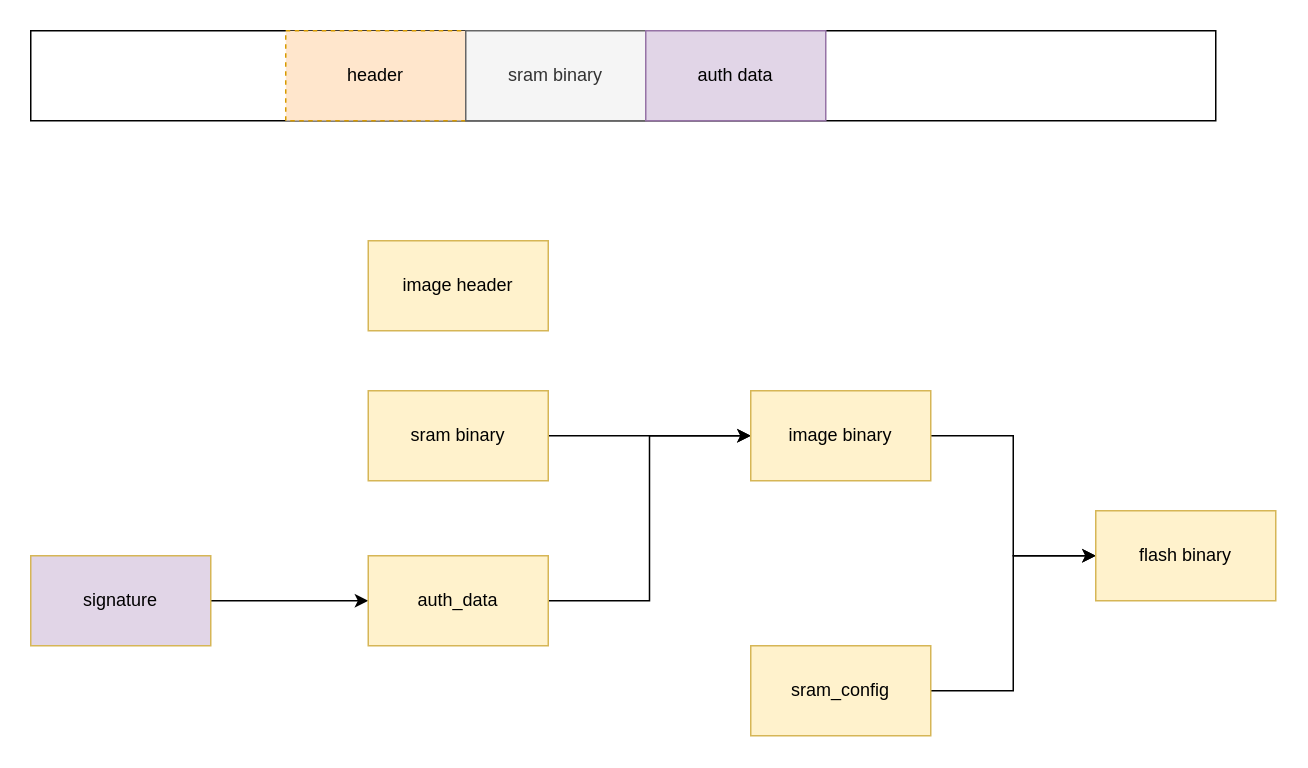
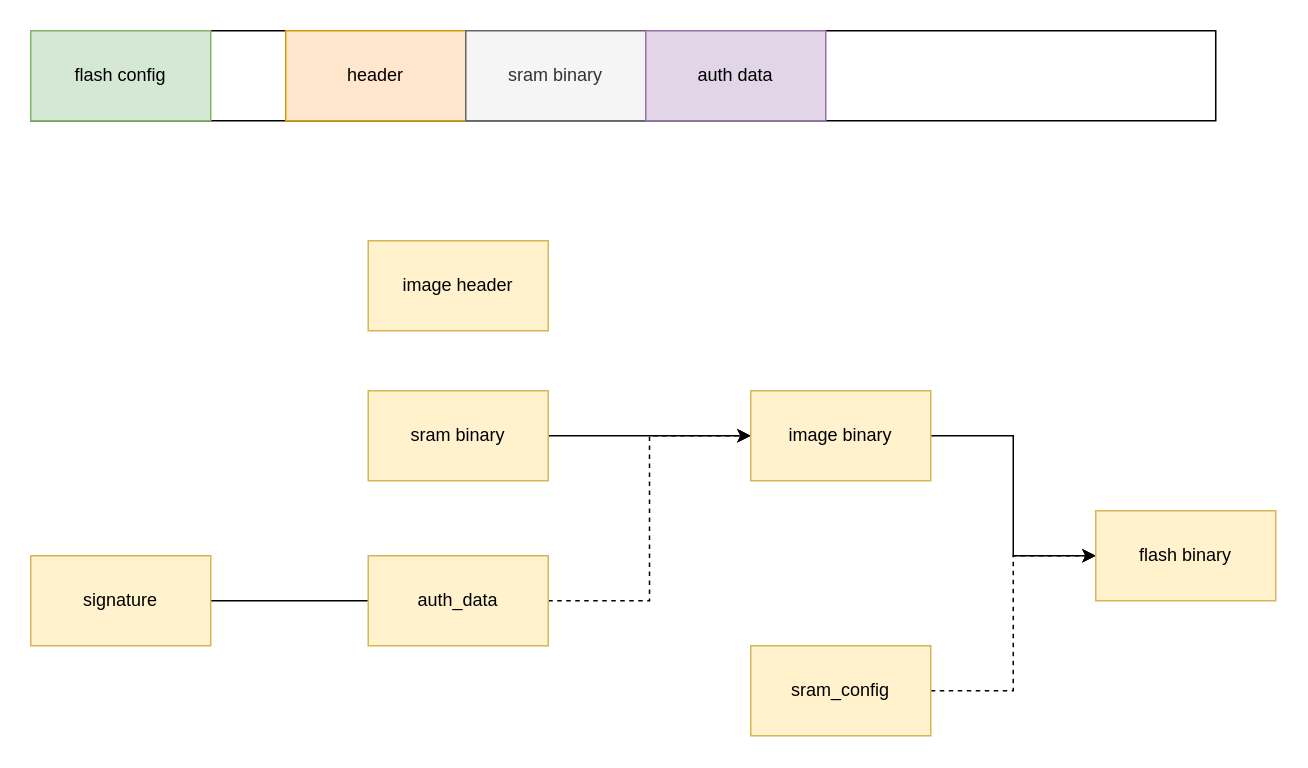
node "flash config": added
node "header": style dashed -> solid
edge "auth_data" -> "image binary": style solid -> dashed
node "signature": fillcolor #e1d5e7 -> #fff2cc
edge "signature" -> "auth_data": arrowhead classic -> none
edge "sram_config" -> "flash binary": style solid -> dashed
